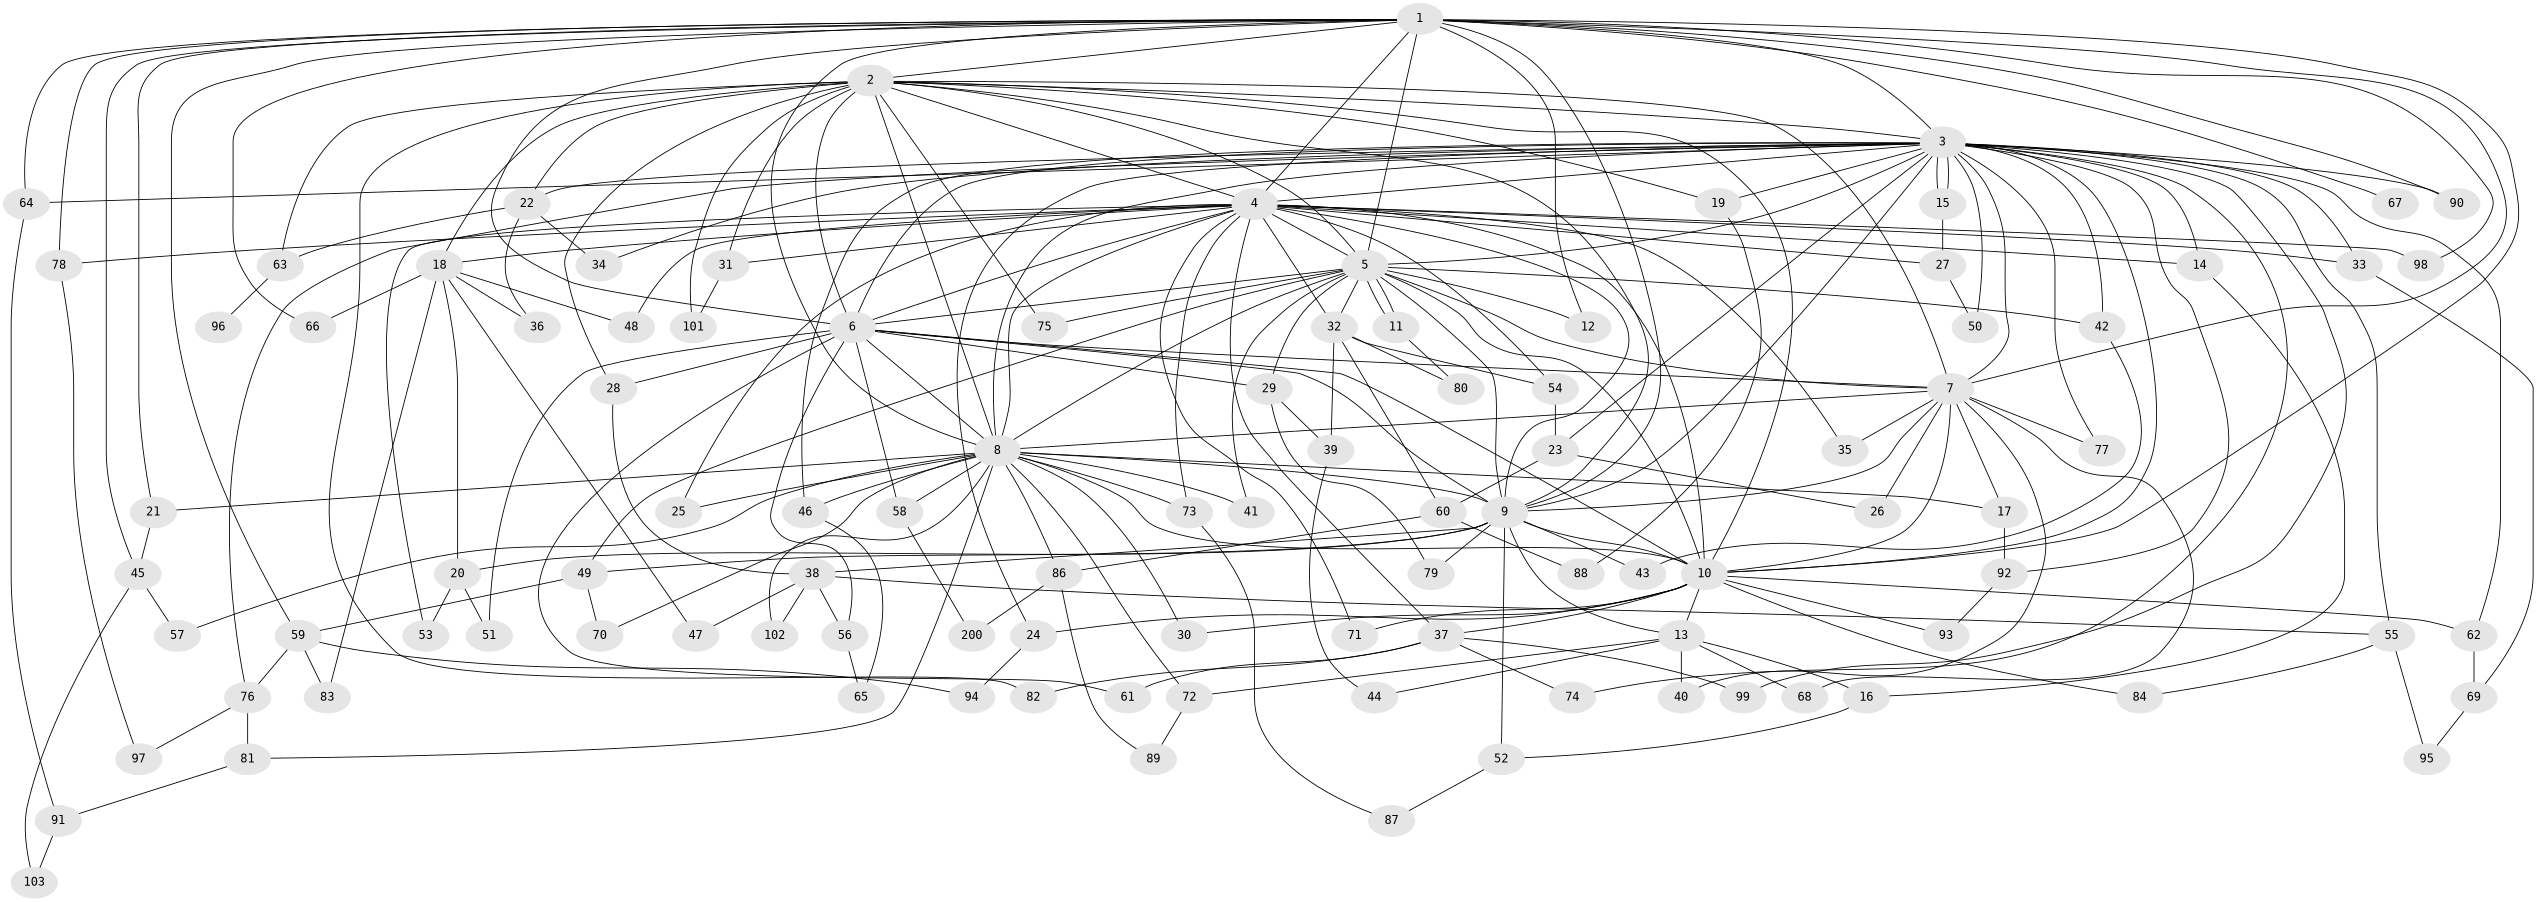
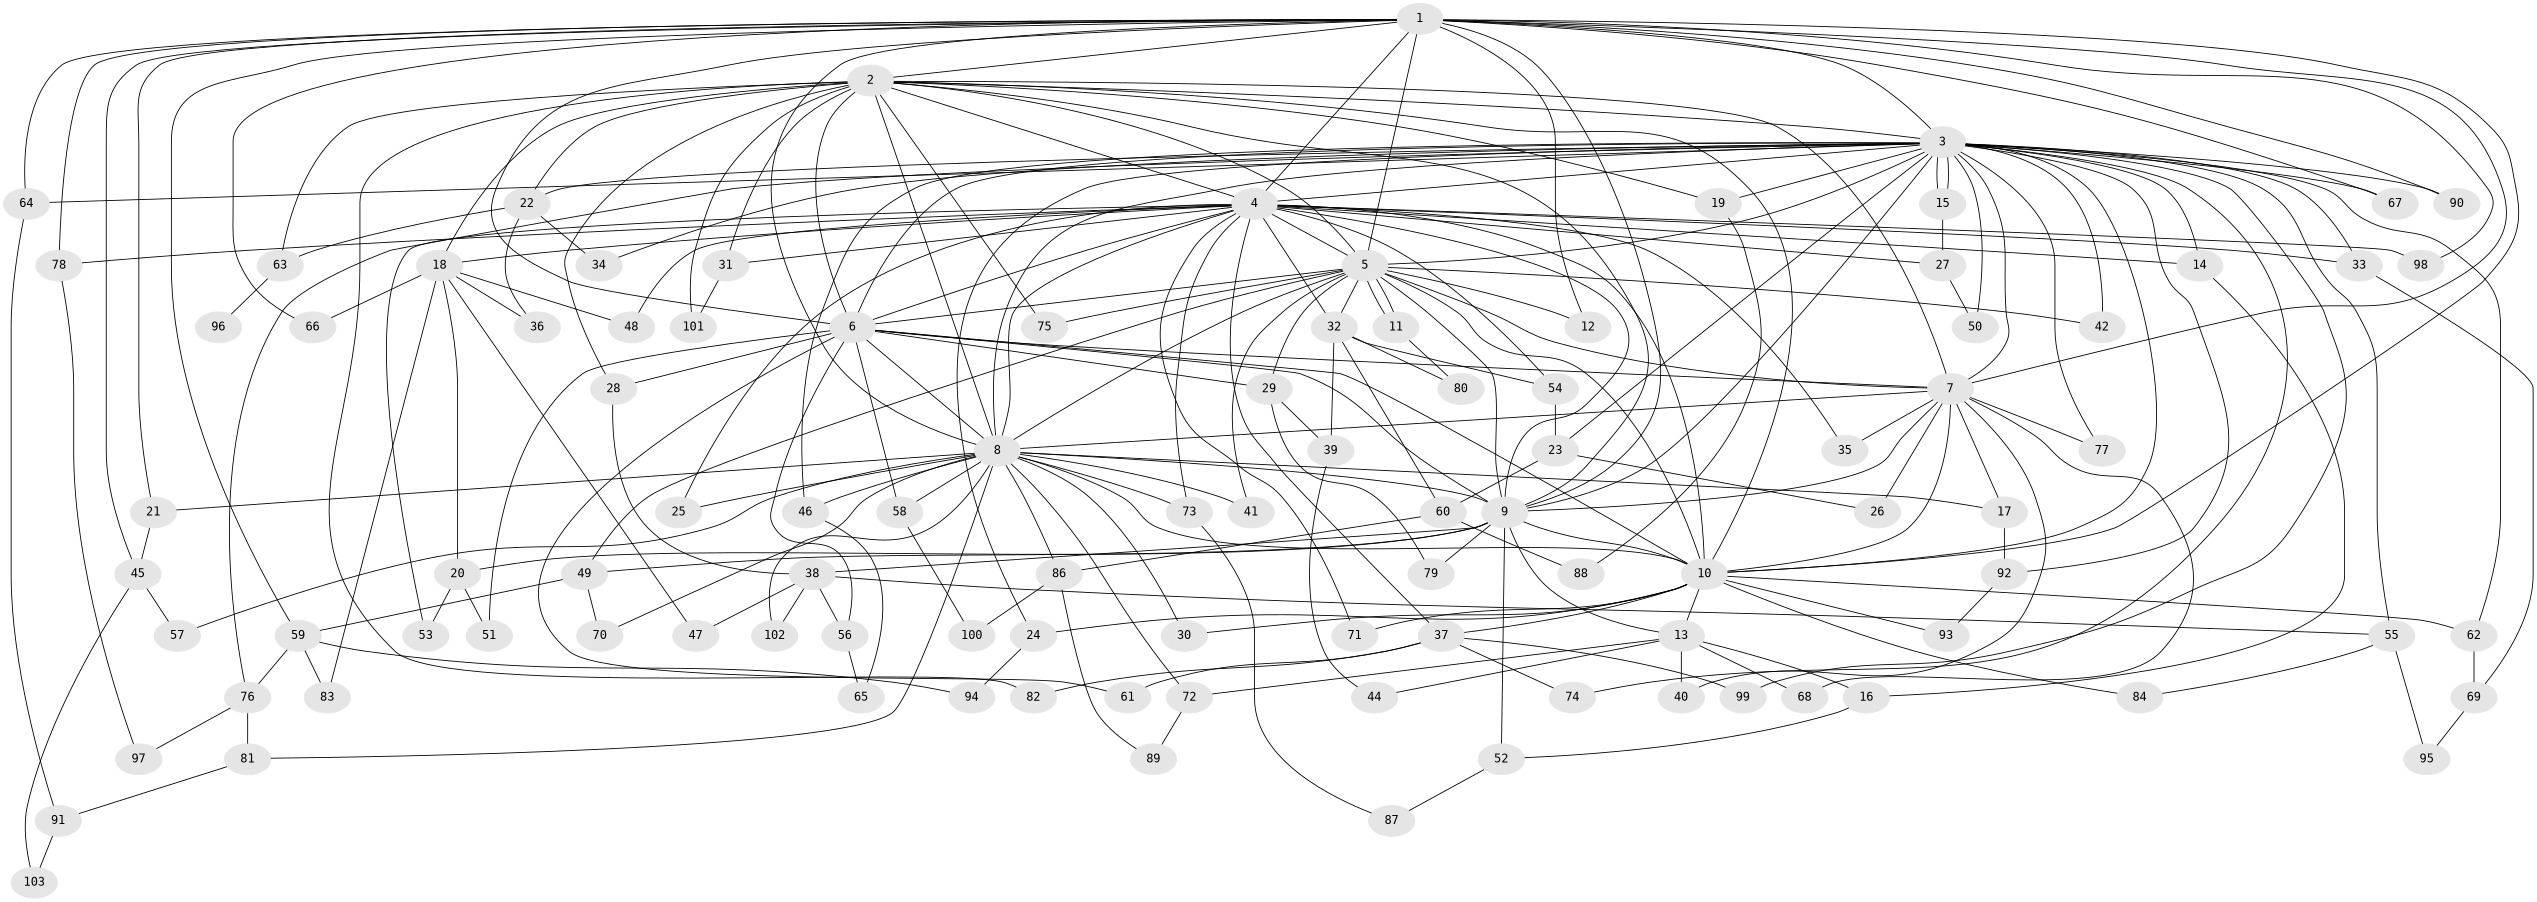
edge "3" -- "67": added
node "43": removed
node "200": label "200" -> "100"
